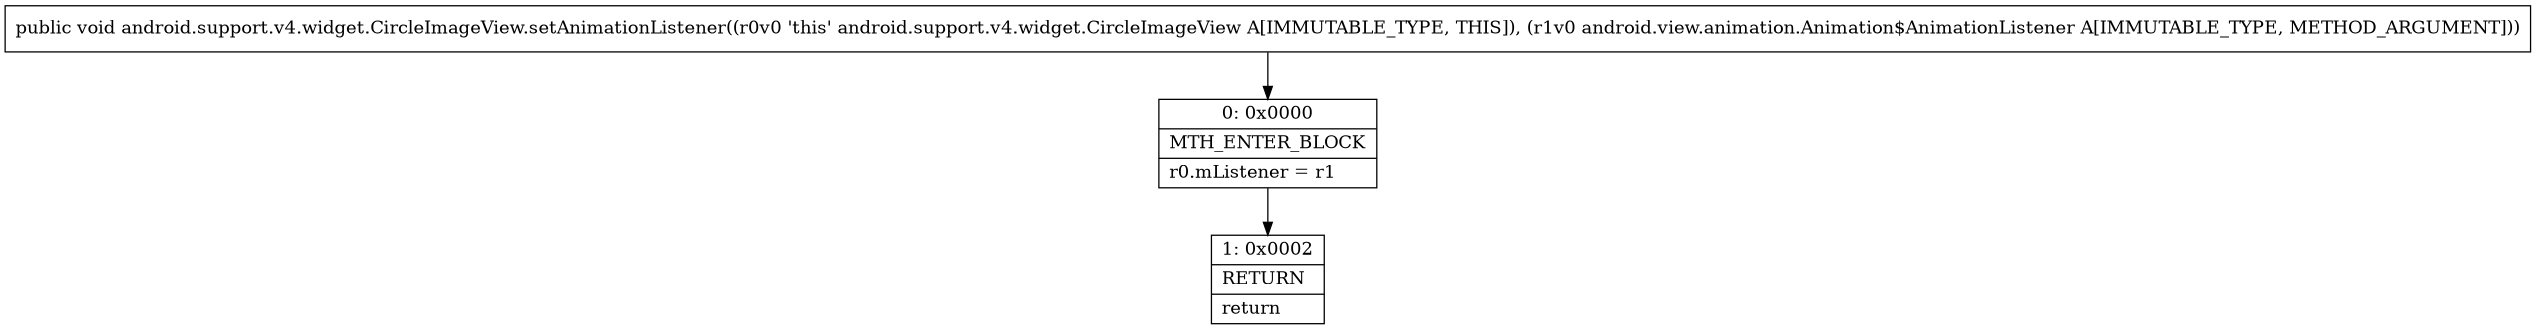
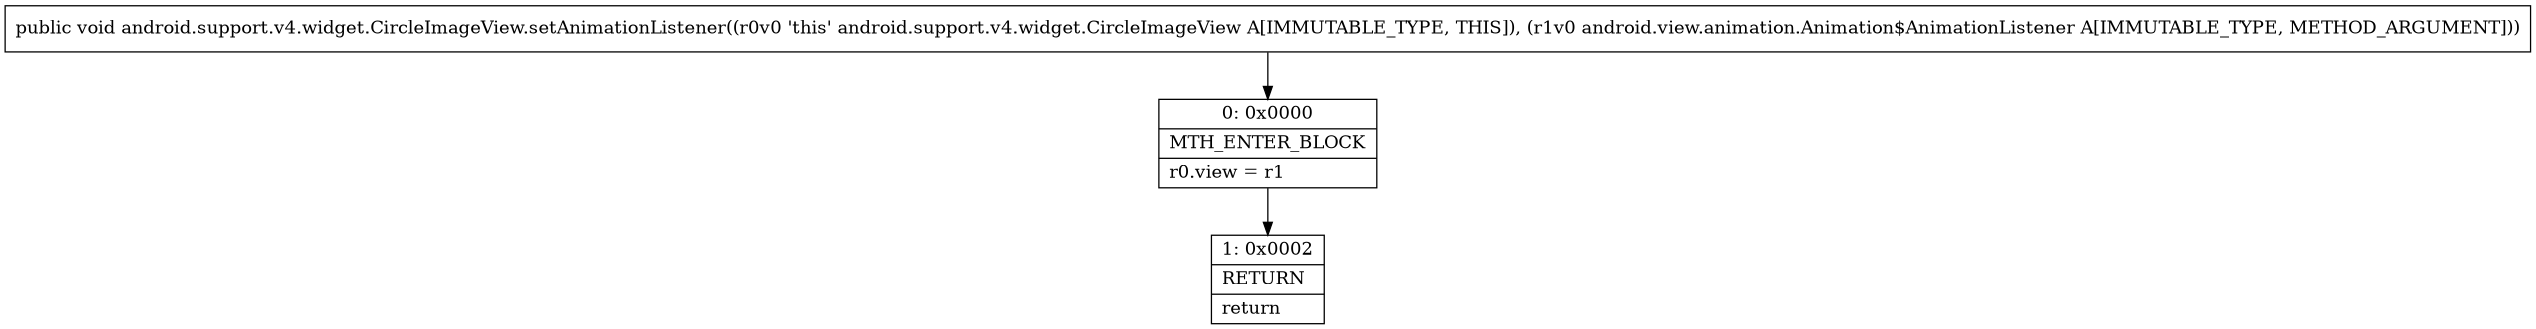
node "0: 0x0000": text "r0.mListener = r1" -> "r0.view = r1"
